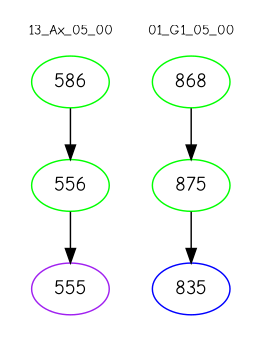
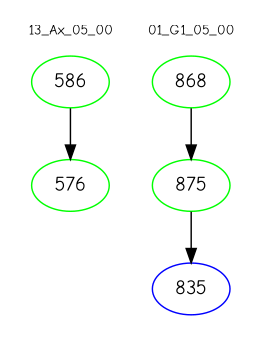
node "556": label "556" -> "576"
node "555": removed
